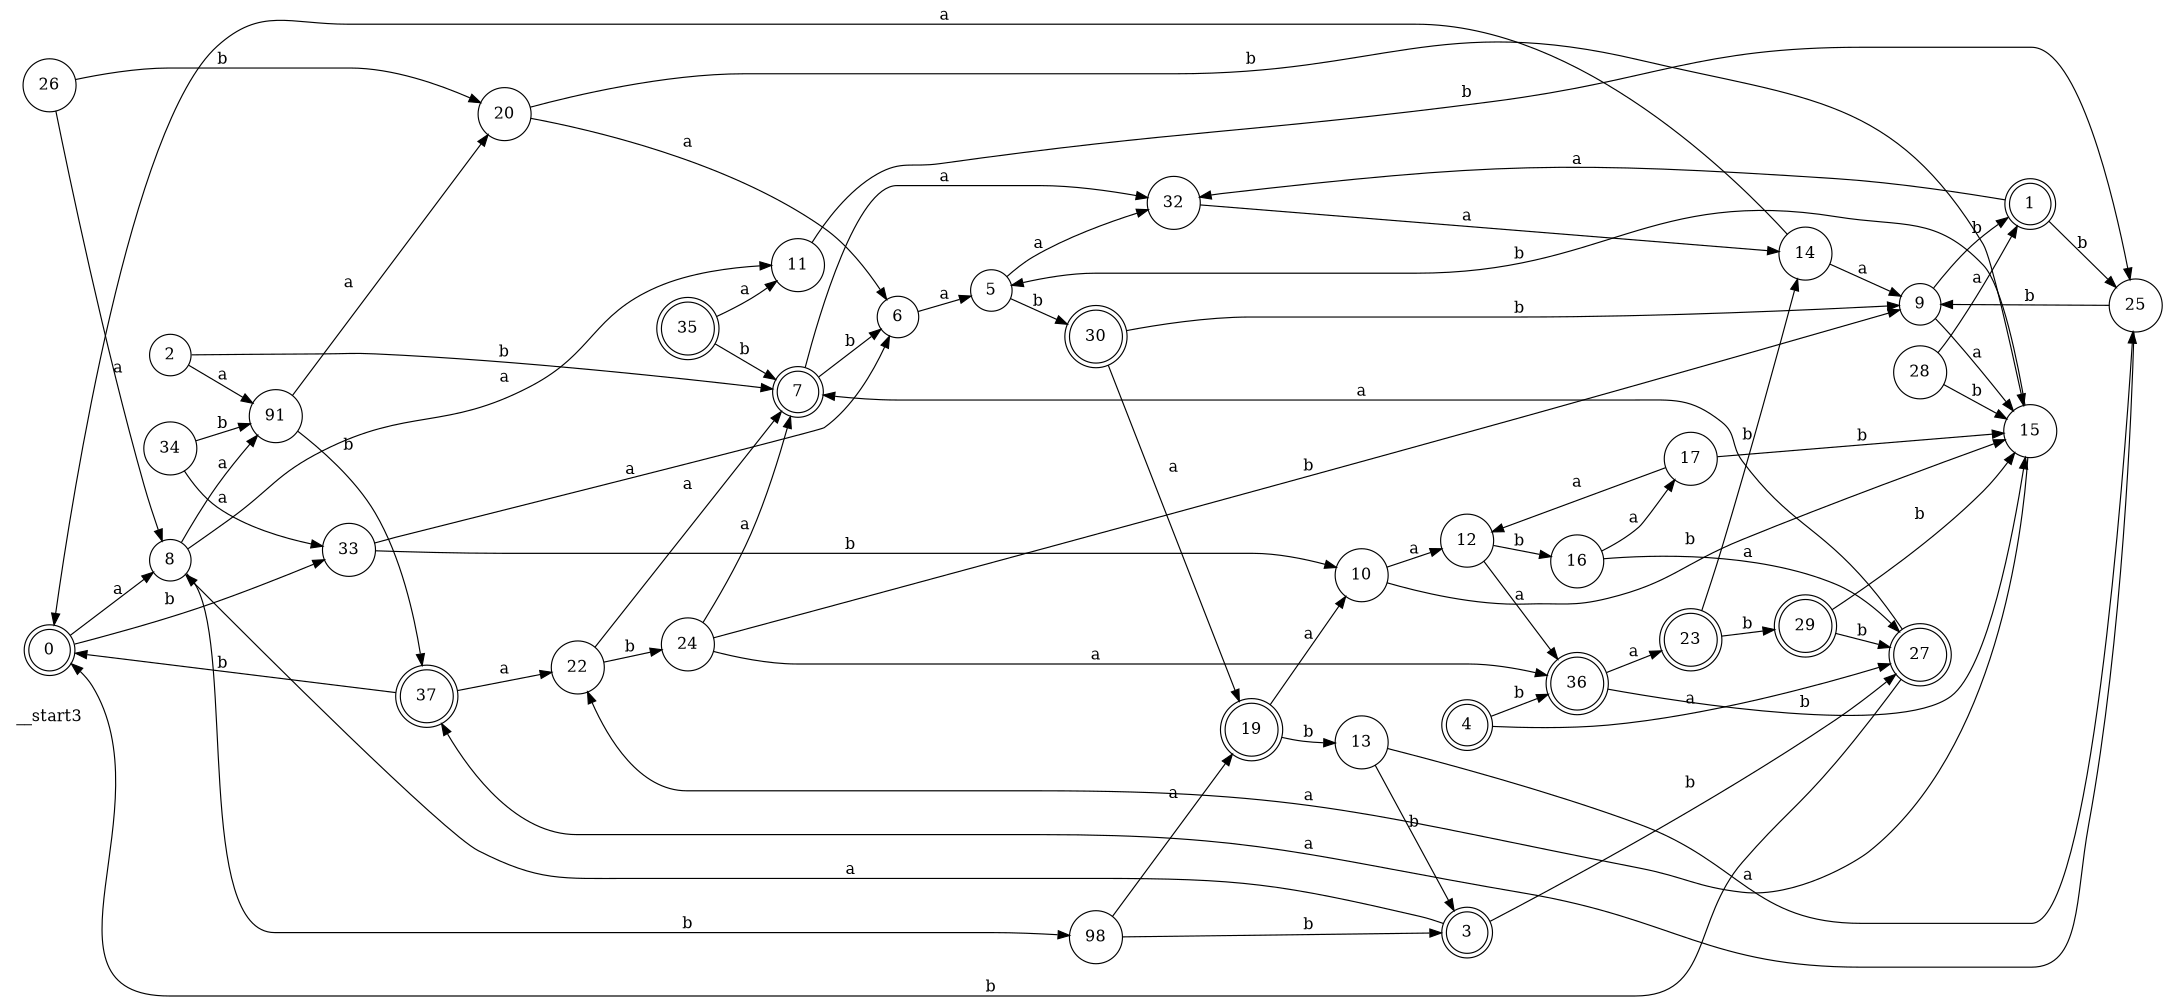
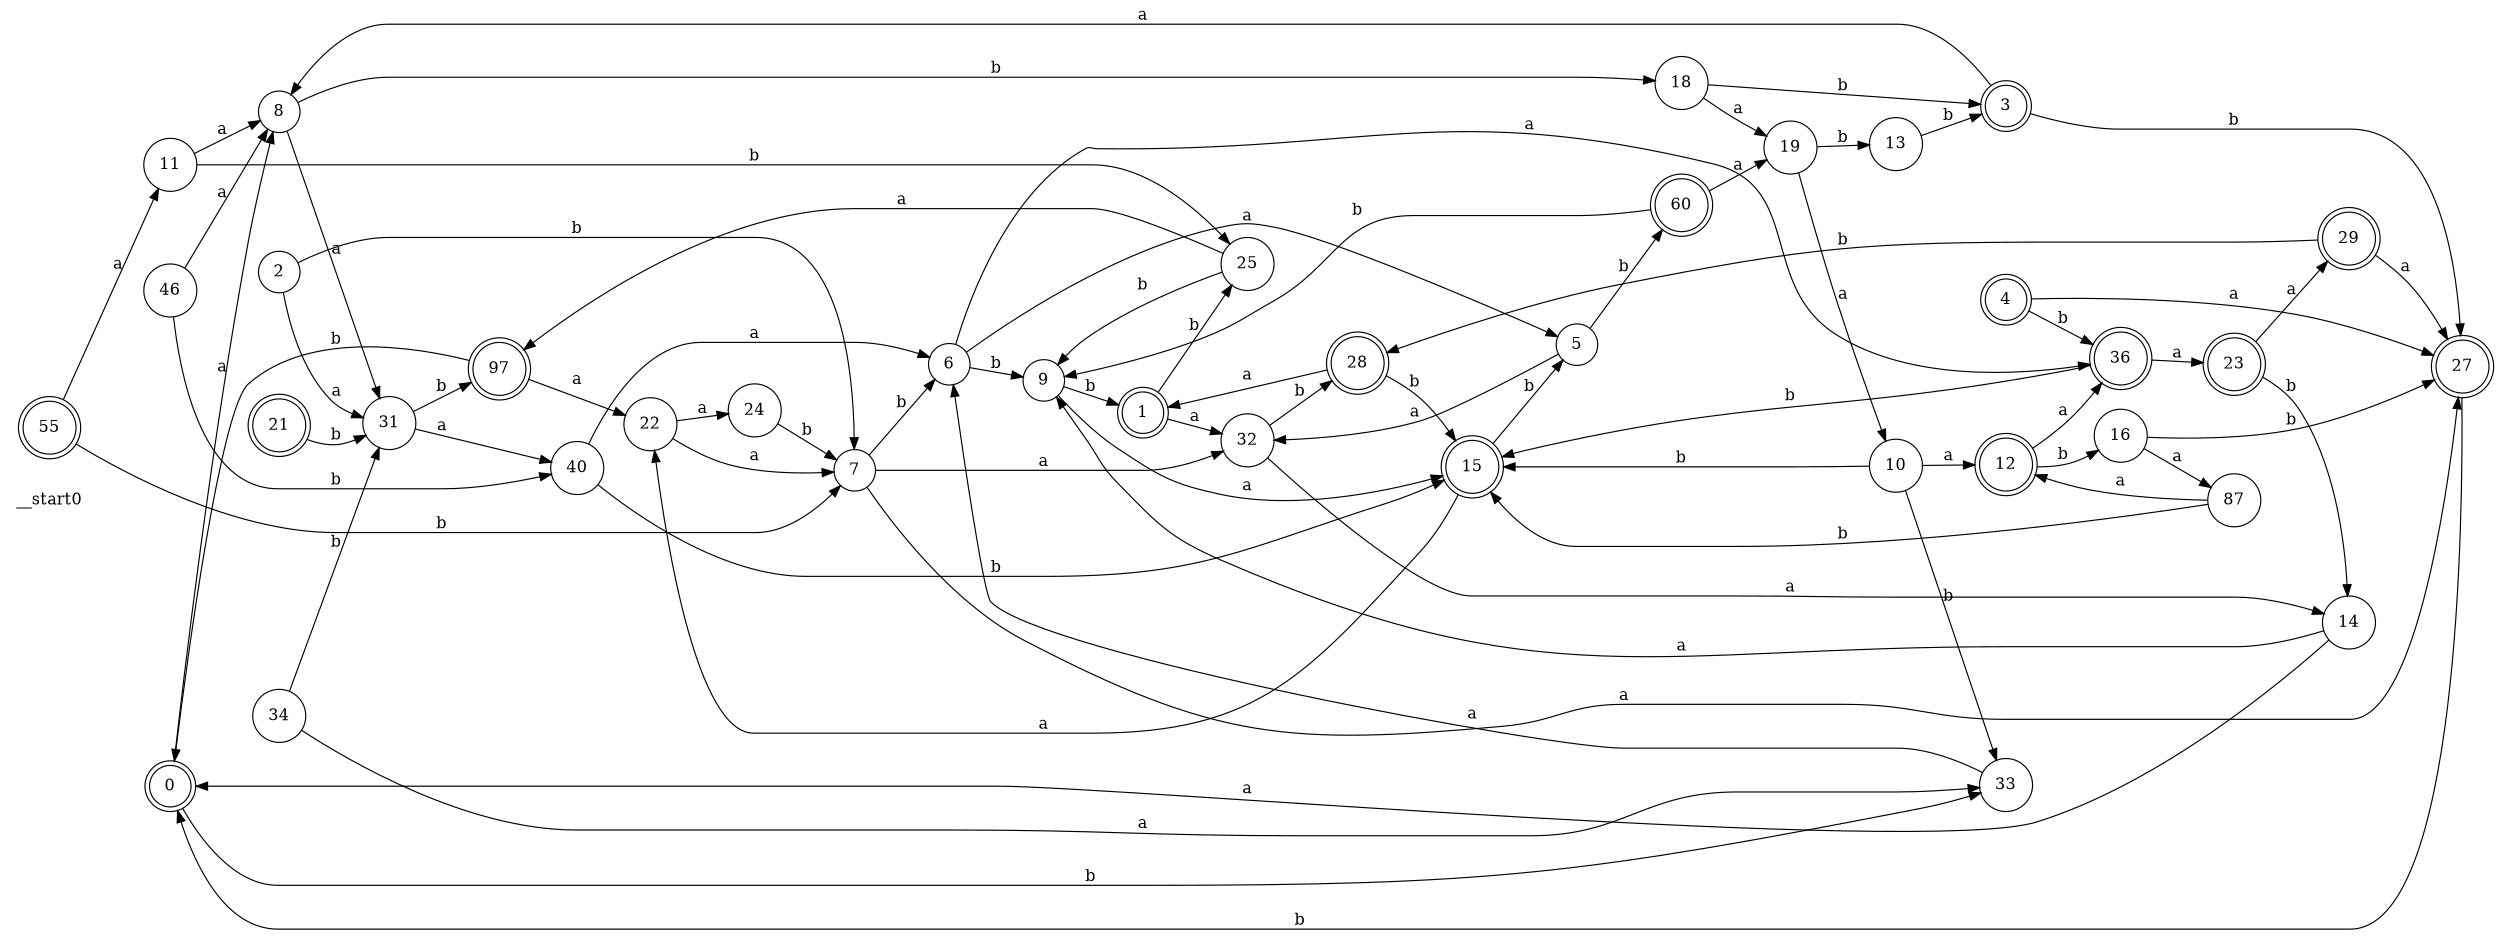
node "26": label "26" -> "46"
node "20": label "20" -> "40"
node "35": label "35" -> "55"
node "30": label "30" -> "60"
node "28": shape circle -> doublecircle
node "7": shape doublecircle -> circle
edge "27" -> "7": reversed
edge "32" -> "28": added, label "b"
edge "8" -> "11": reversed
node "91": label "91" -> "31"
node "21": added
node "15": shape circle -> doublecircle
node "17": label "17" -> "87"
edge "24" -> "9": now "6" -> "9"
edge "24" -> "7": label "a" -> "b"
node "12": shape circle -> doublecircle
edge "29" -> "15": now "29" -> "28"
edge "33" -> "10": reversed
edge "16" -> "27": label "a" -> "b"
edge "23" -> "29": label "b" -> "a"
edge "29" -> "27": label "b" -> "a"
edge "22" -> "24": label "b" -> "a"
edge "24" -> "36": now "6" -> "36"
node "37": label "37" -> "97"
node "__start3": label "__start3" -> "__start0"
node "19": shape doublecircle -> circle
edge "13" -> "25": removed, label "a"
node "98": label "98" -> "18"
